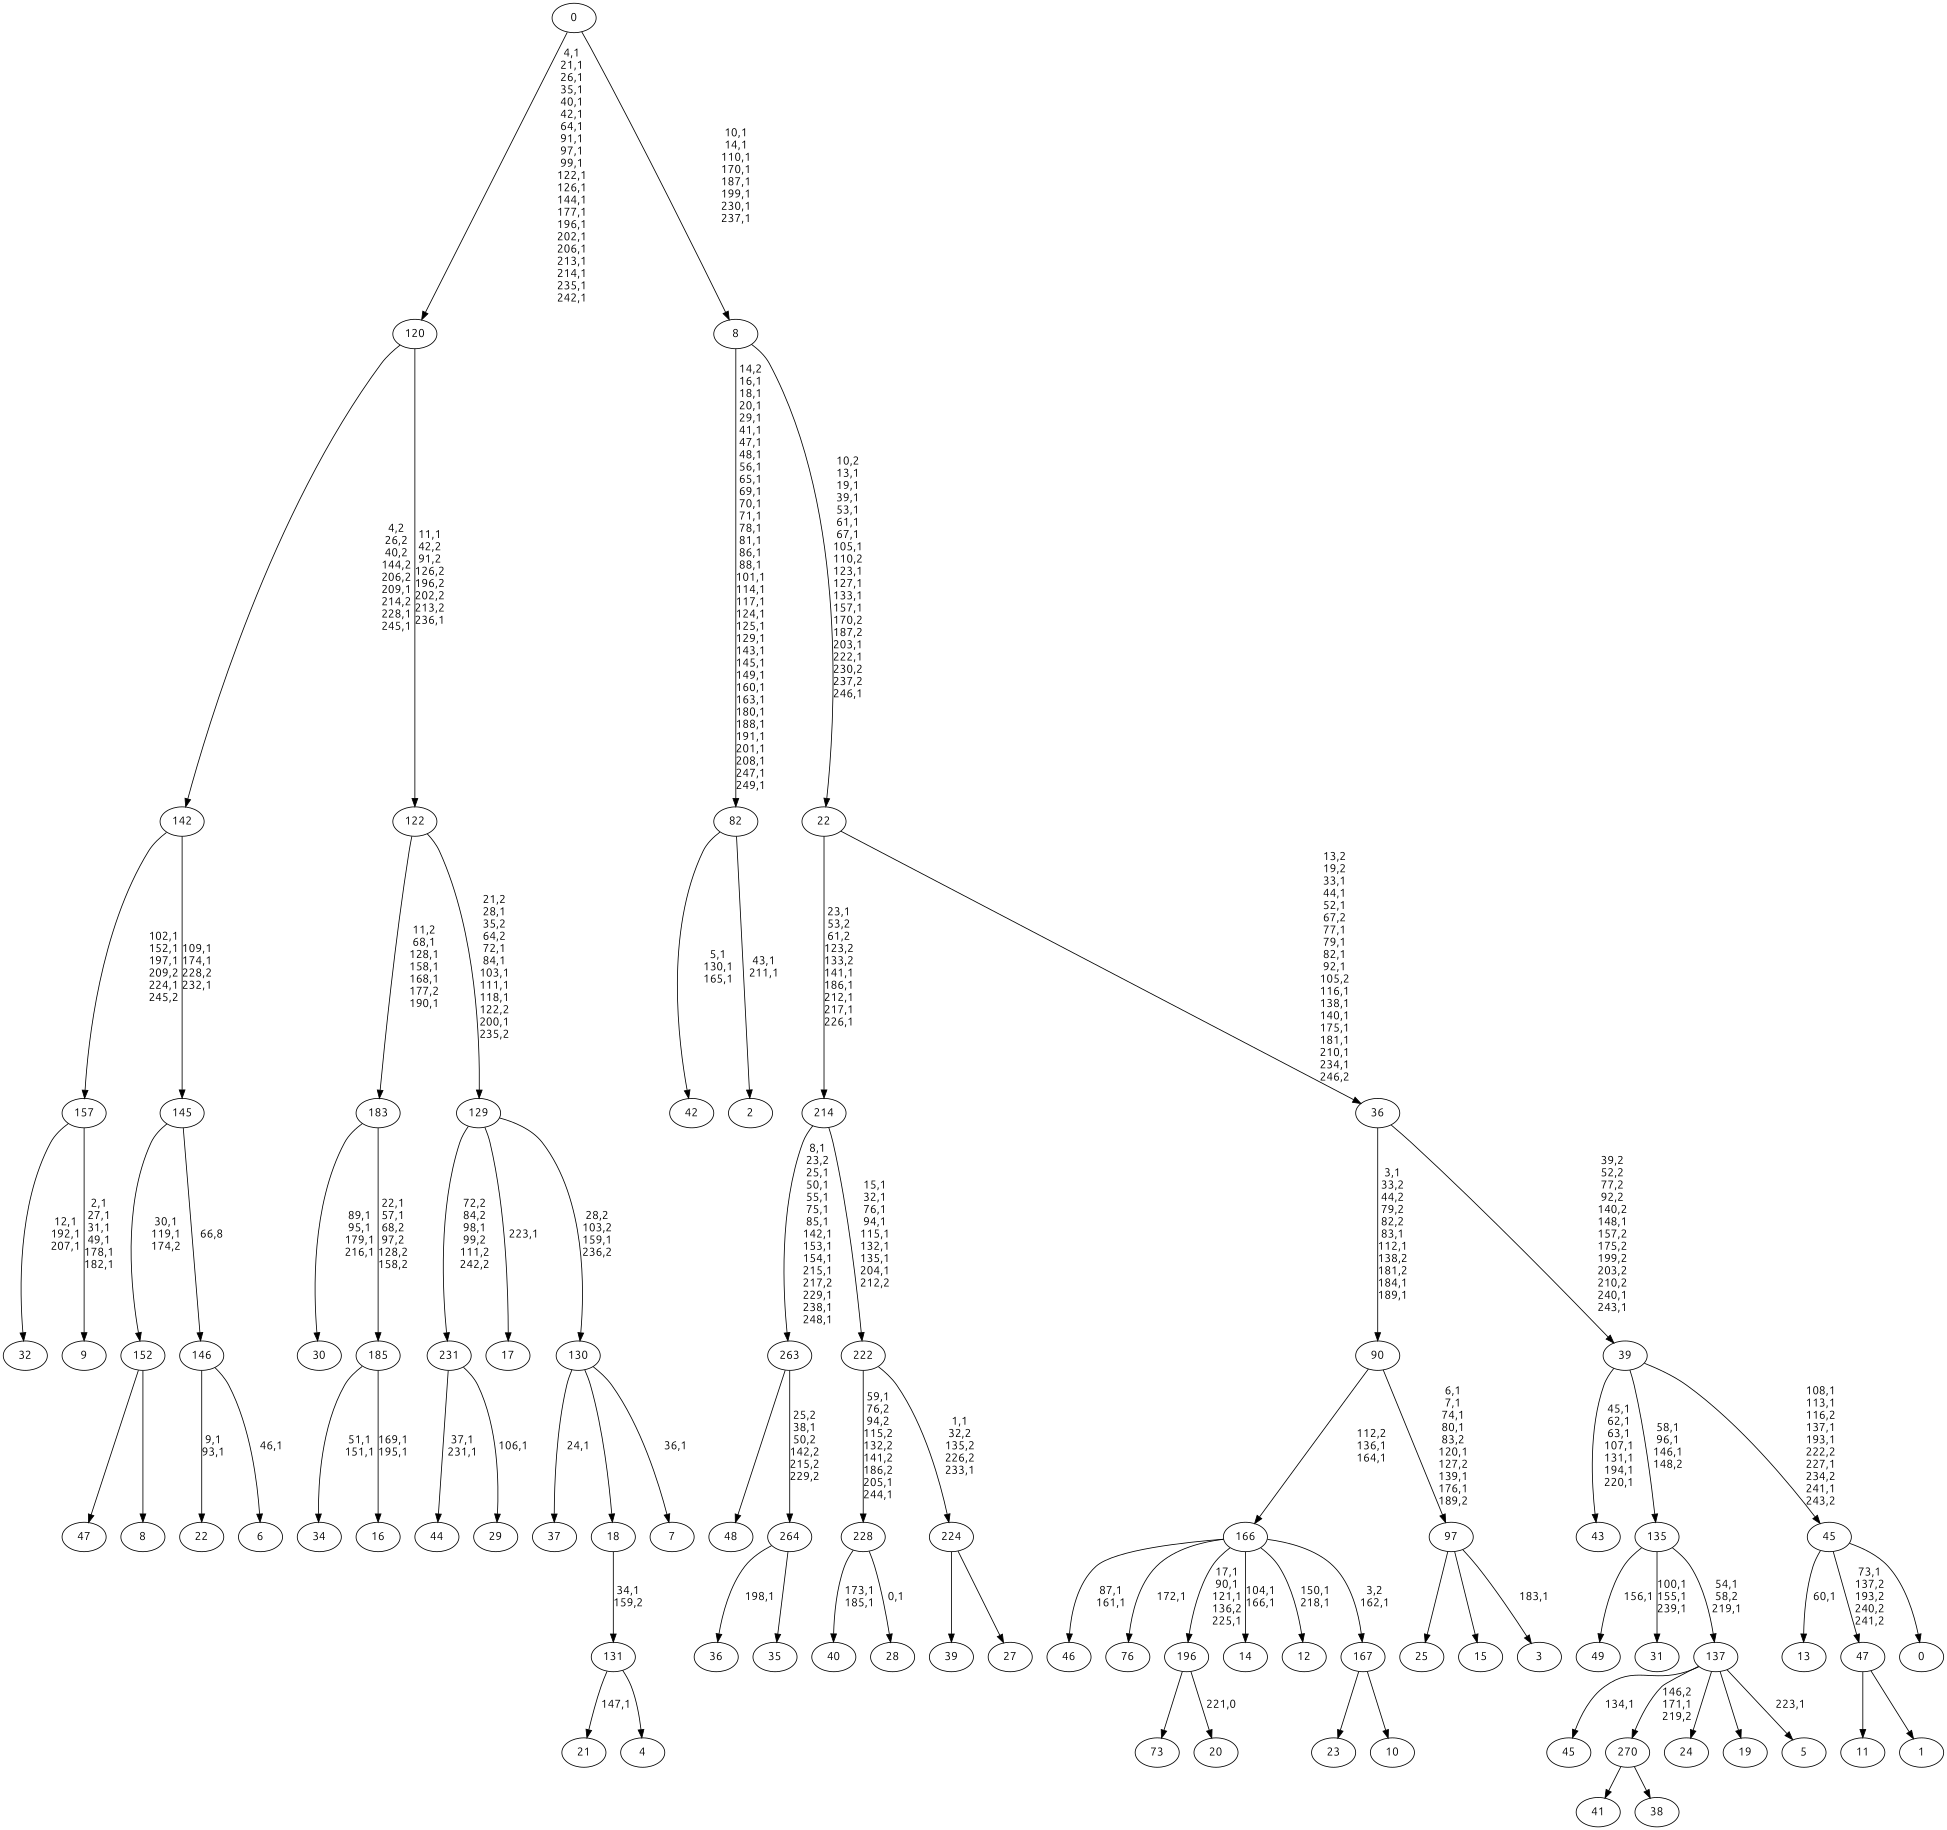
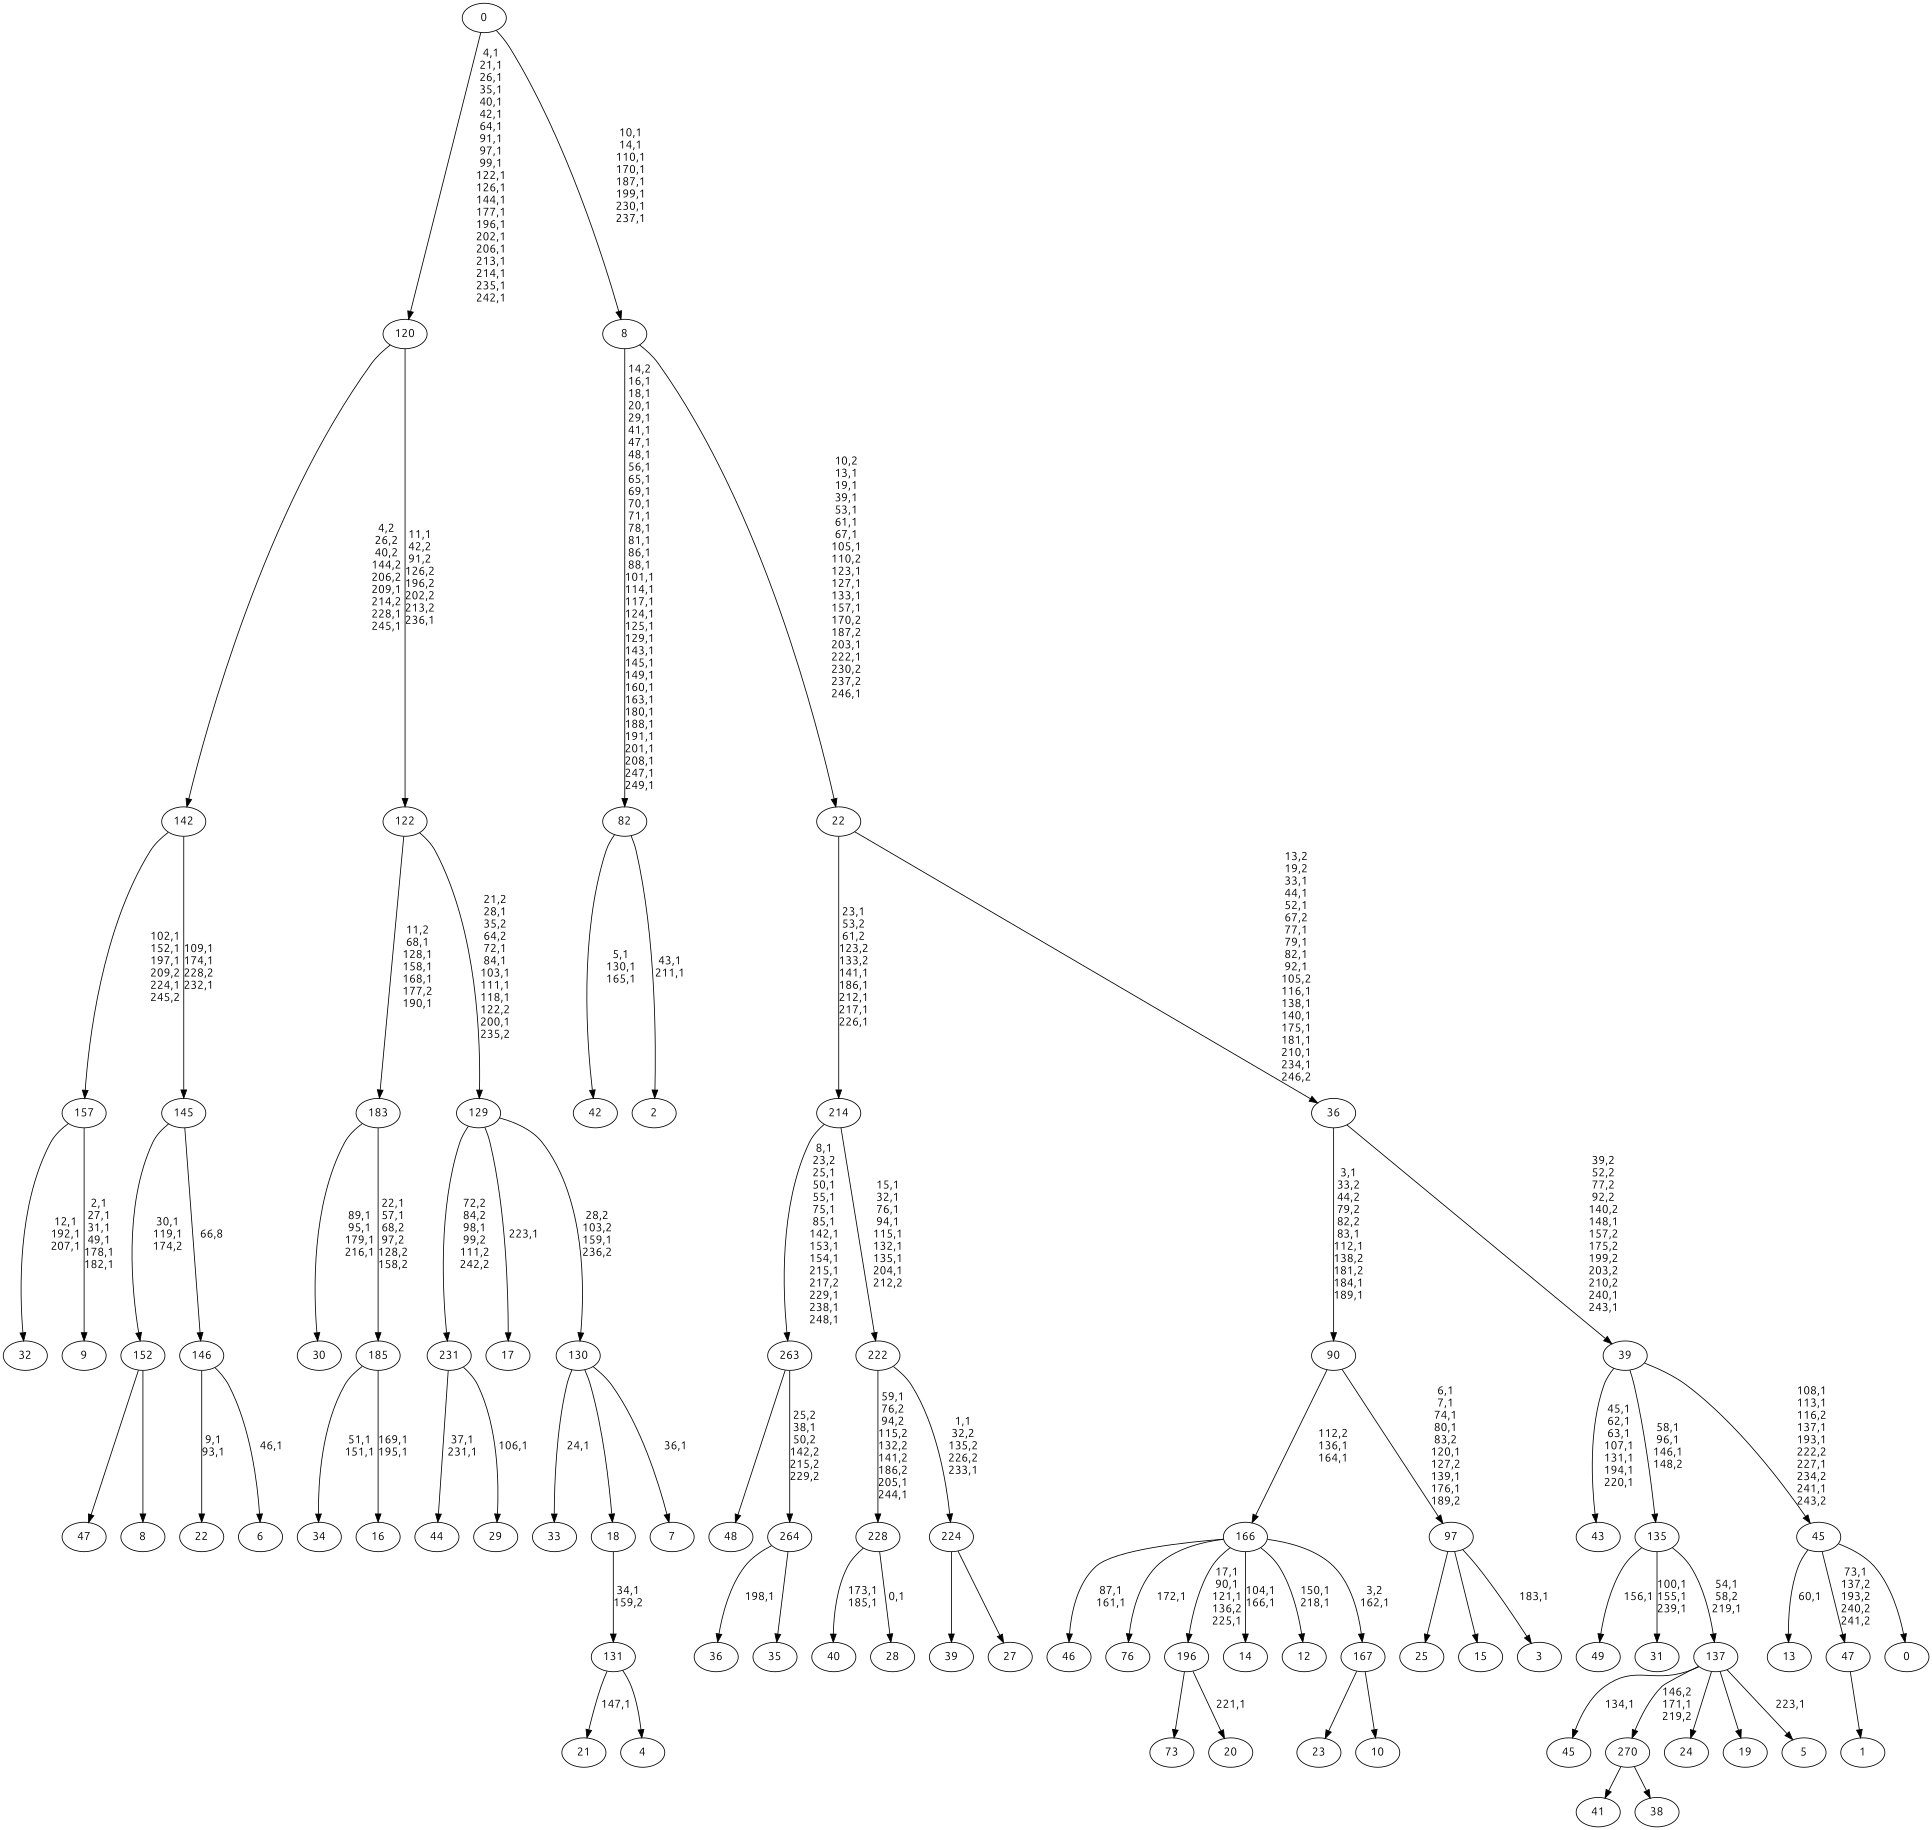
node "37": label "37" -> "33"
edge "196" -> "20": label "221,0" -> "221,1"
node "11": removed
